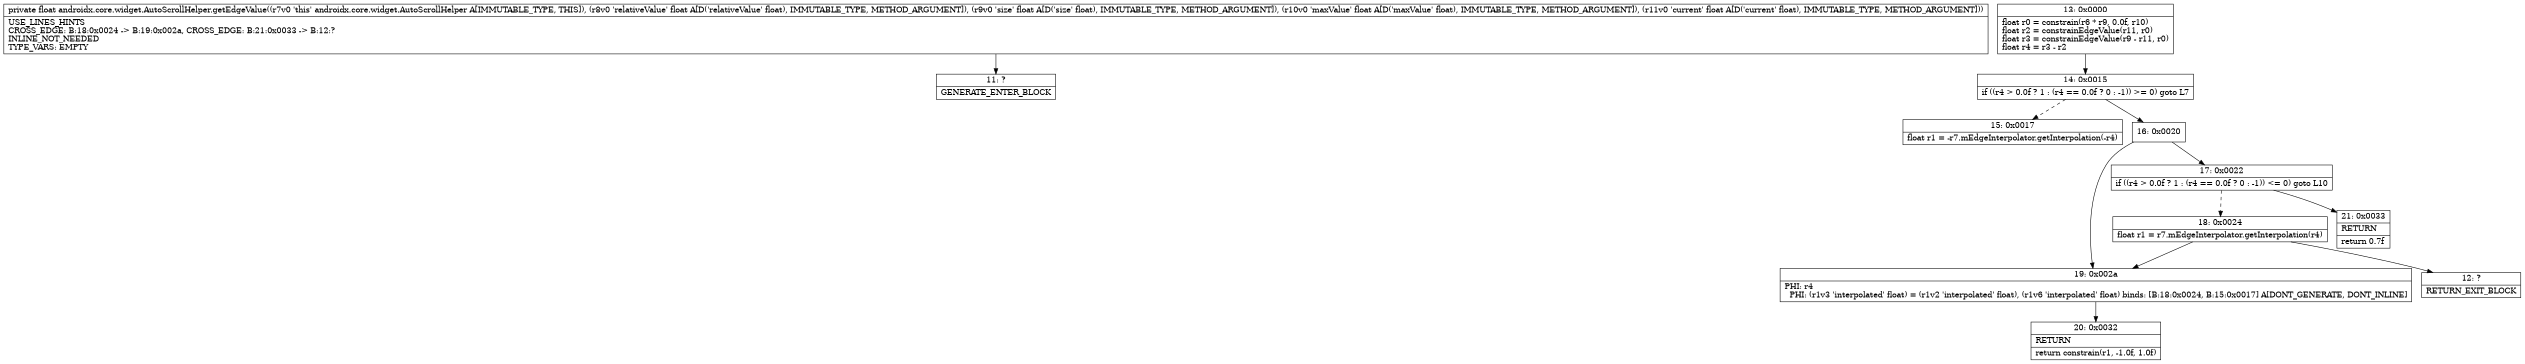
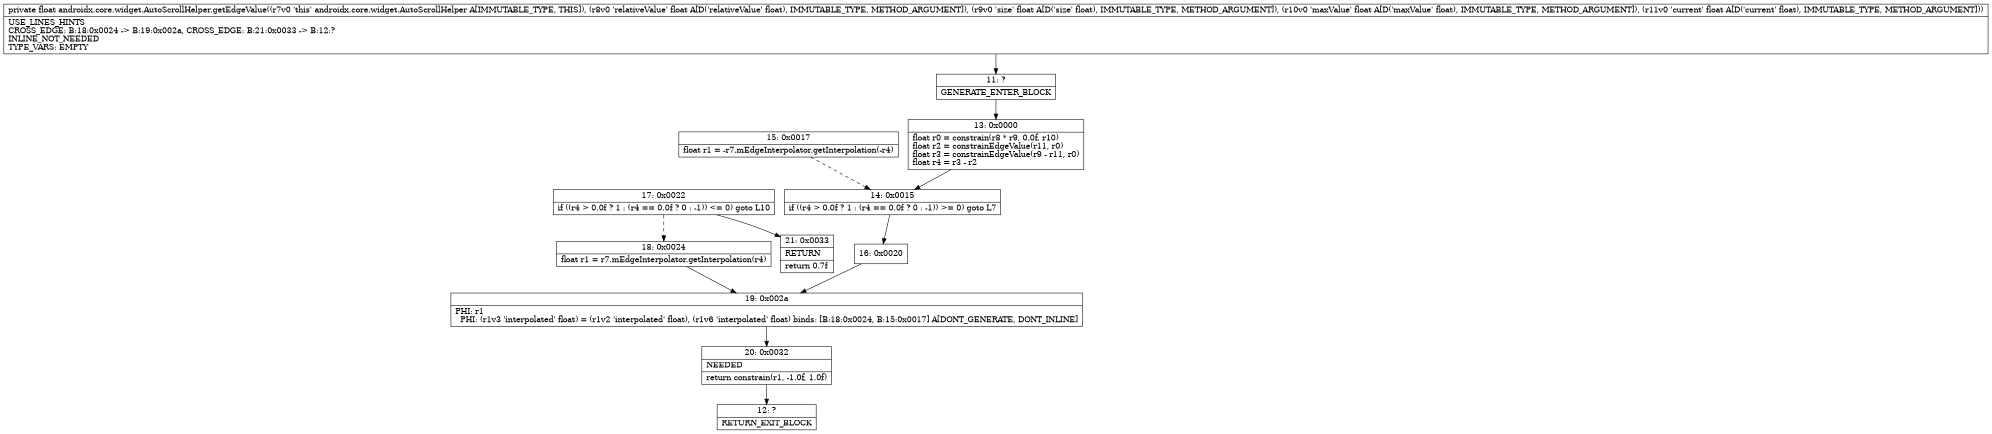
node "13: 0x0000": text "float r0 = constrain(r6 * r9, 0.0f, r10)" -> "float r0 = constrain(r8 * r9, 0.0f, r10)"
edge "11: ?" -> "13: 0x0000": added
edge "14: 0x0015" -> "15: 0x0017": reversed
edge "16: 0x0020" -> "17: 0x0022": removed
edge "18: 0x0024" -> "12: ?": now "20: 0x0032" -> "12: ?"
node "19: 0x002a": text "PHI: r4" -> "PHI: r1"
node "20: 0x0032": text "RETURN" -> "NEEDED"
